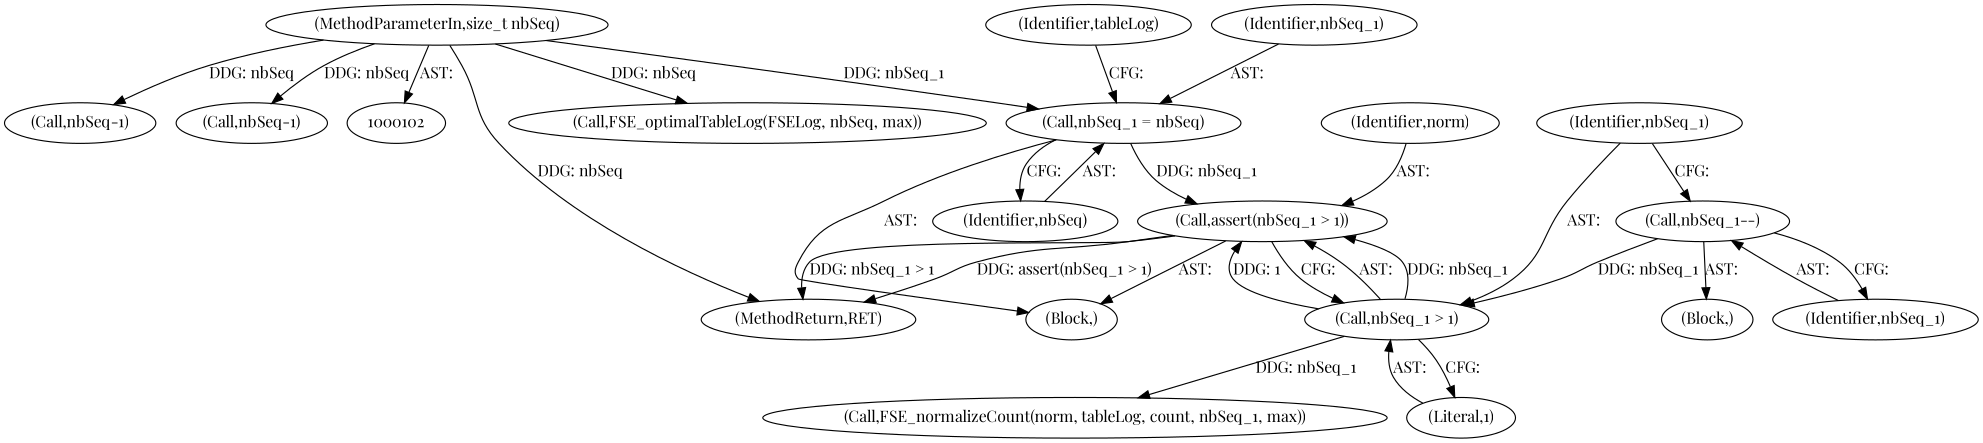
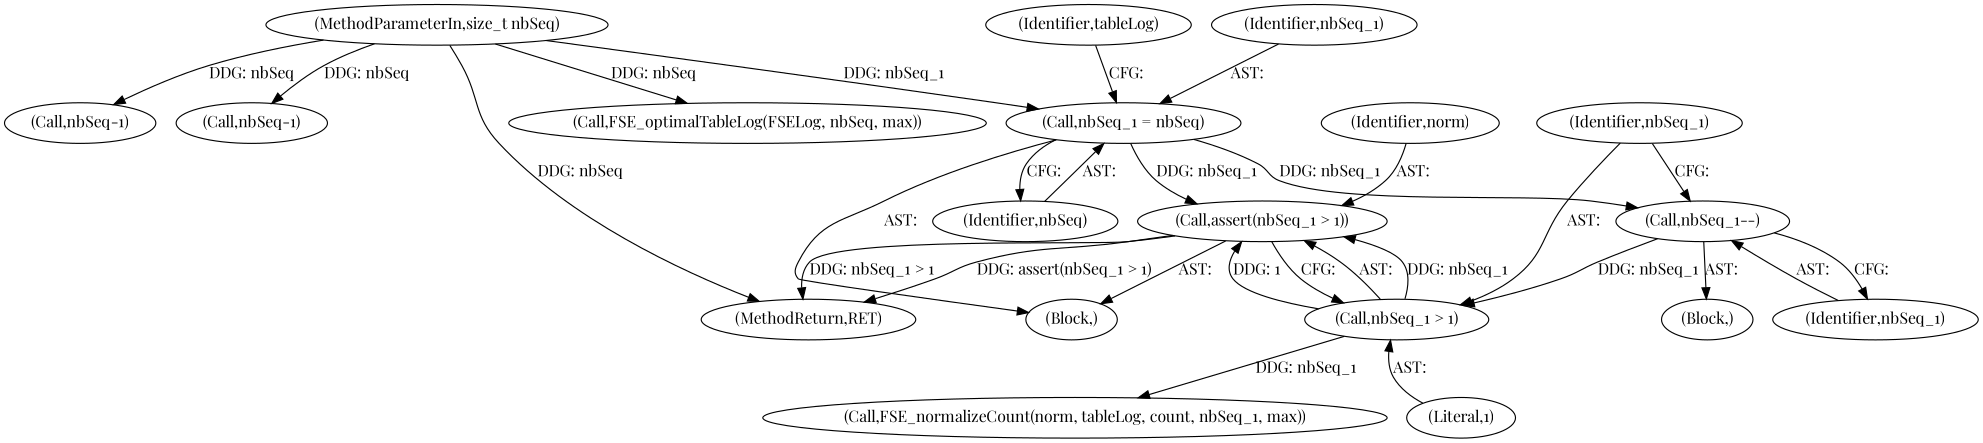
node "1000102": removed
edge "(Call,nbSeq_1 = nbSeq)" -> "(Call,nbSeq_1--)": added, label "DDG: nbSeq_1"
edge "(Call,nbSeq_1 > 1)" -> "(Literal,1)": removed, label "CFG:"
